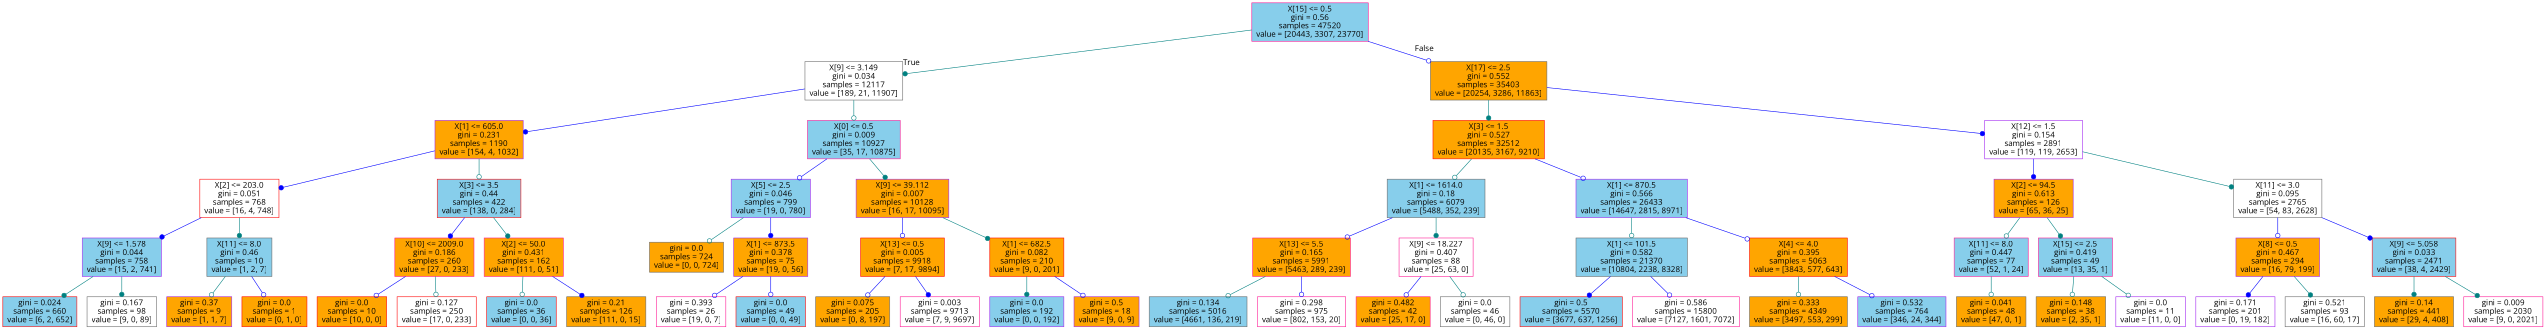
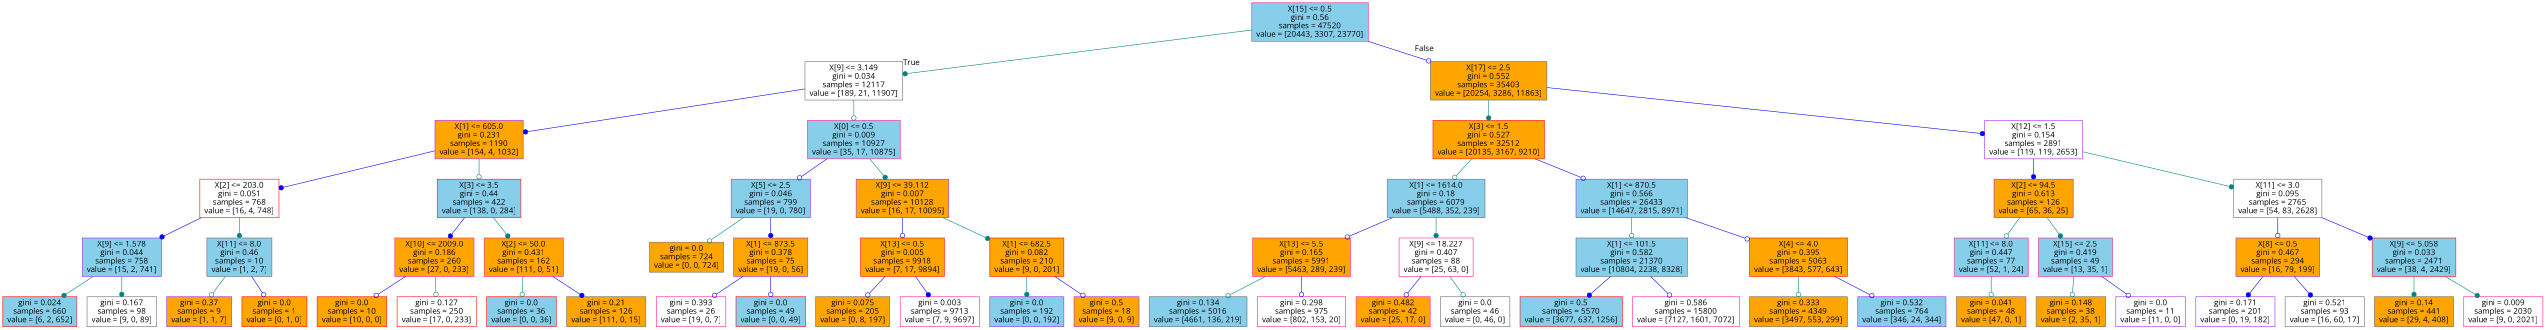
edge "X[15] <= 2.5 gini = 0.419 samples = 49 value = [13, 35, 1]" -> "gini = 0.0 samples = 11 value = [11, 0, 0]": color teal -> blue
edge "X[8] <= 0.5 gini = 0.467 samples = 294 value = [16, 79, 199]" -> "gini = 0.521 samples = 93 value = [16, 60, 17]": color teal -> blue
